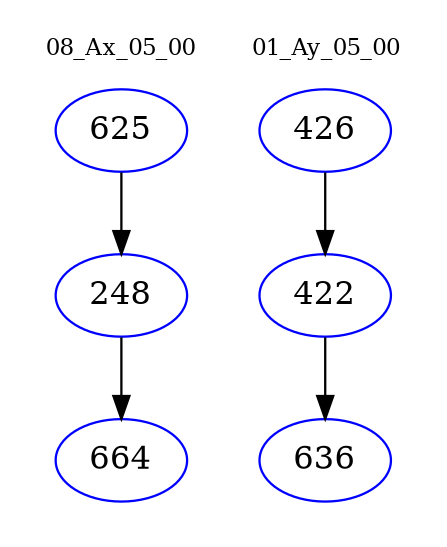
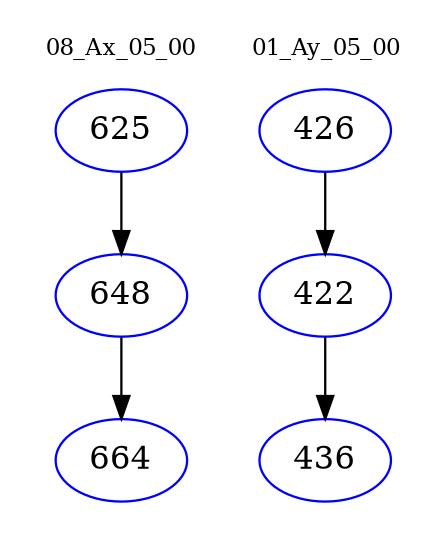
node "248": label "248" -> "648"
node "636": label "636" -> "436"
